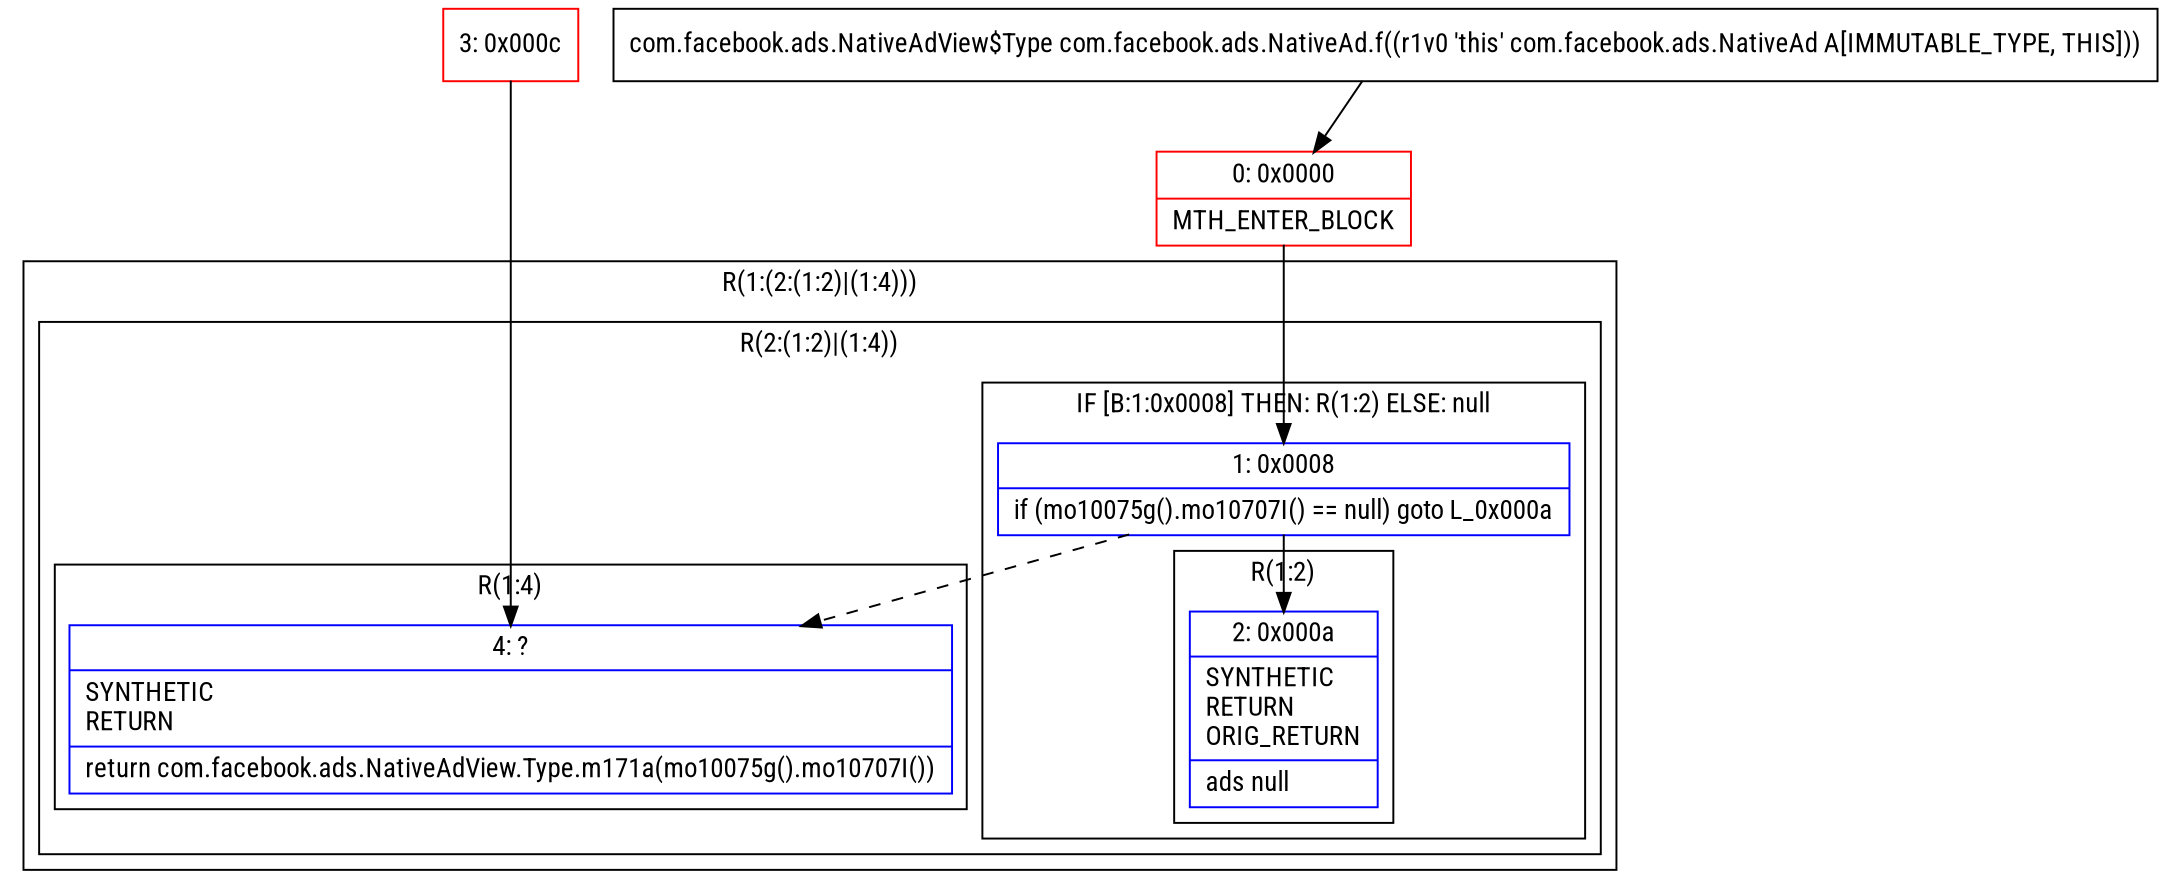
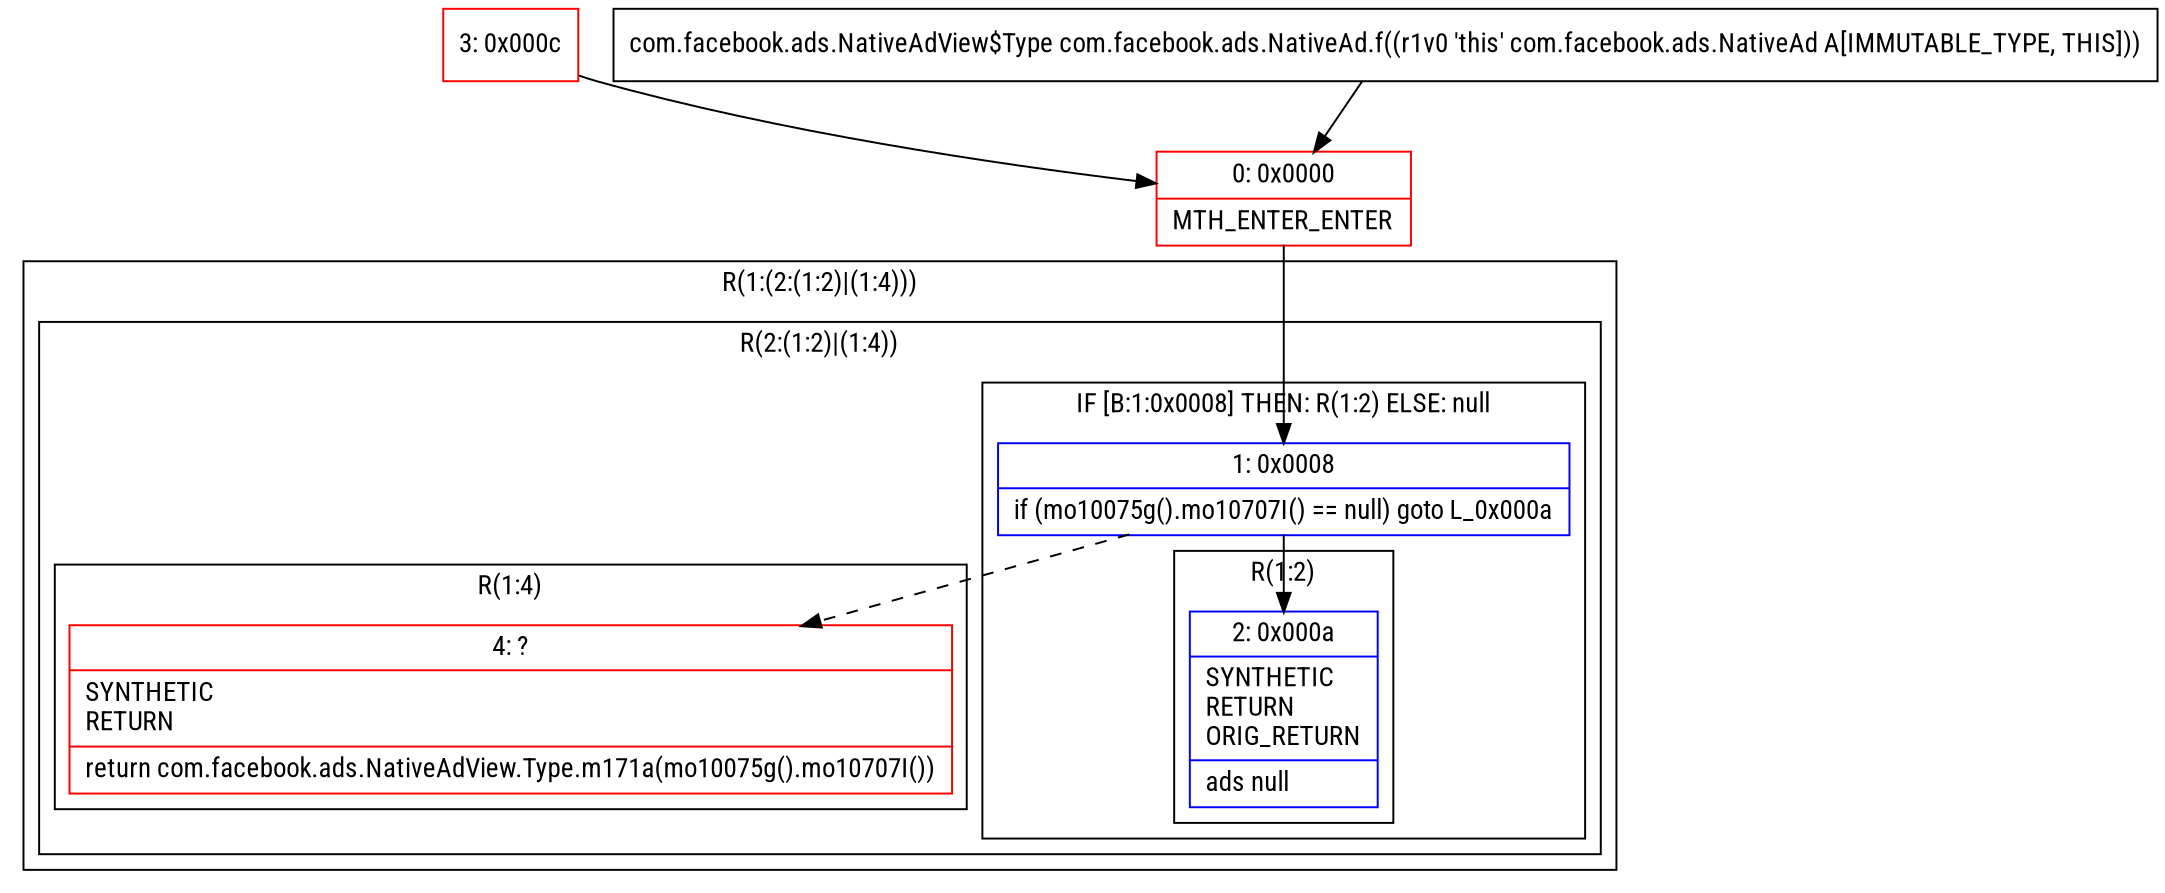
node "0: 0x0000": text "MTH_ENTER_BLOCK" -> "MTH_ENTER_ENTER"
edge "3: 0x000c" -> "4: ?": now "3: 0x000c" -> "0: 0x0000"
node "4: ?": color blue -> red
